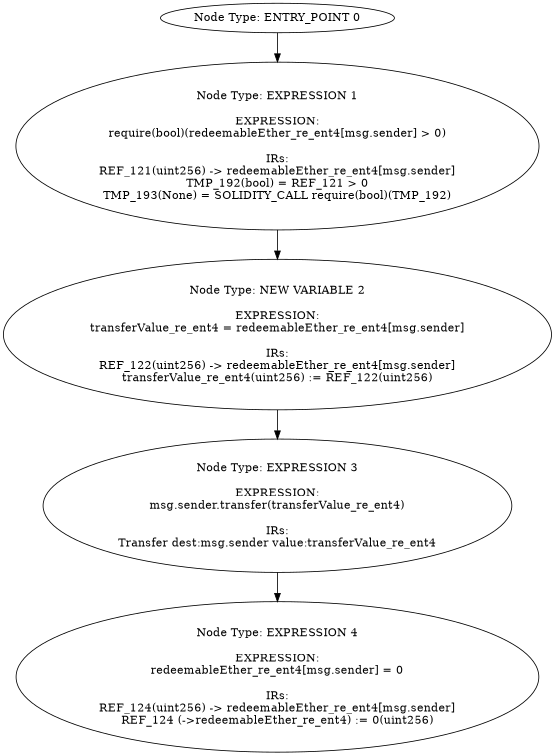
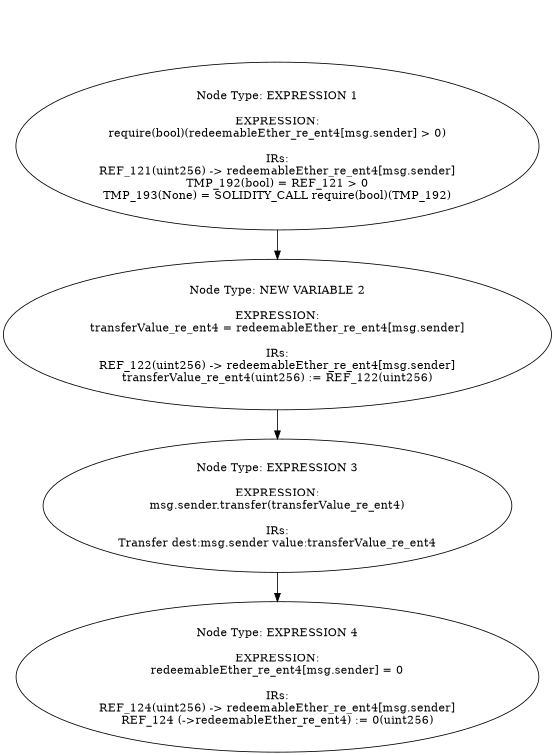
node "Node Type: ENTRY_POINT 0": removed
